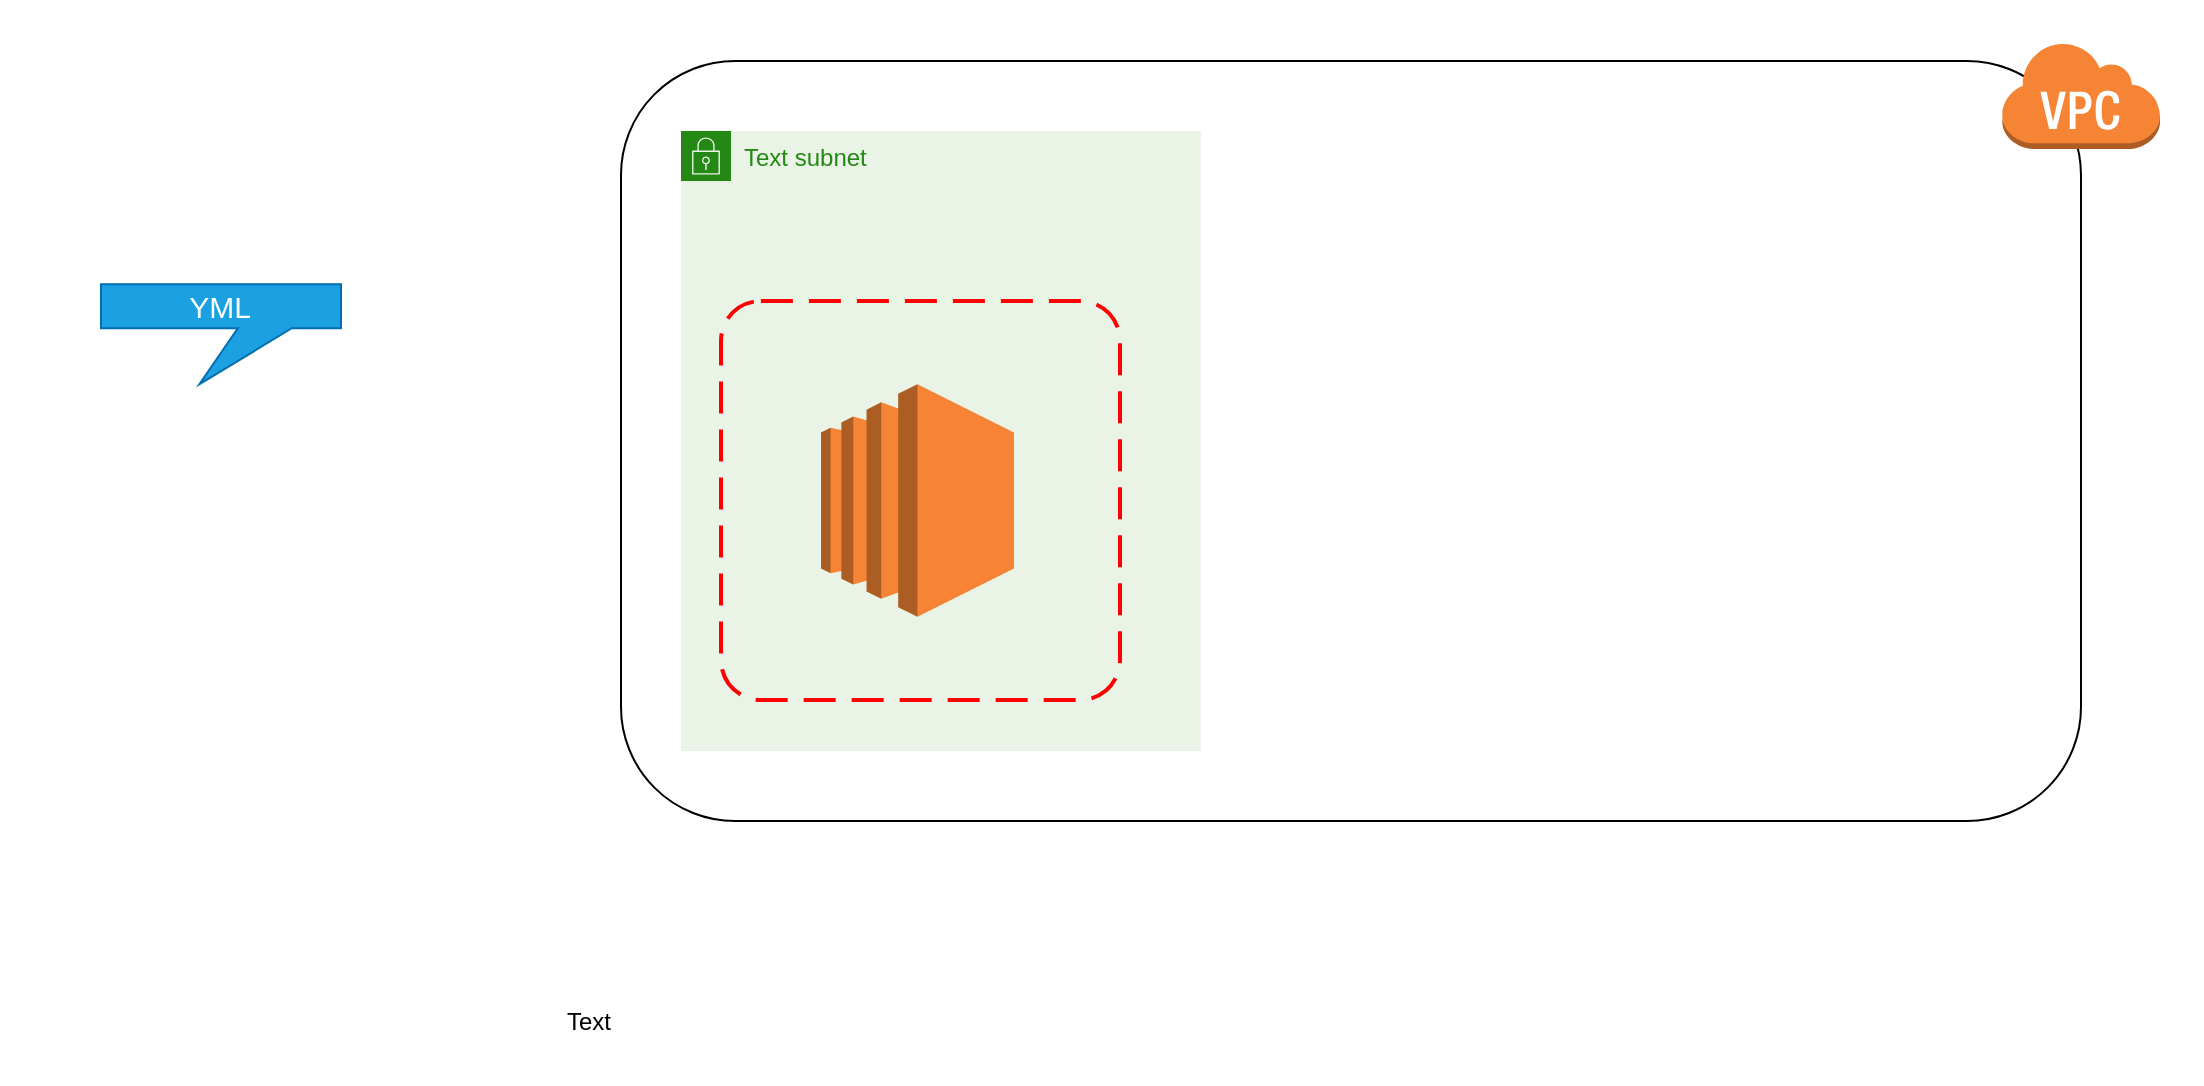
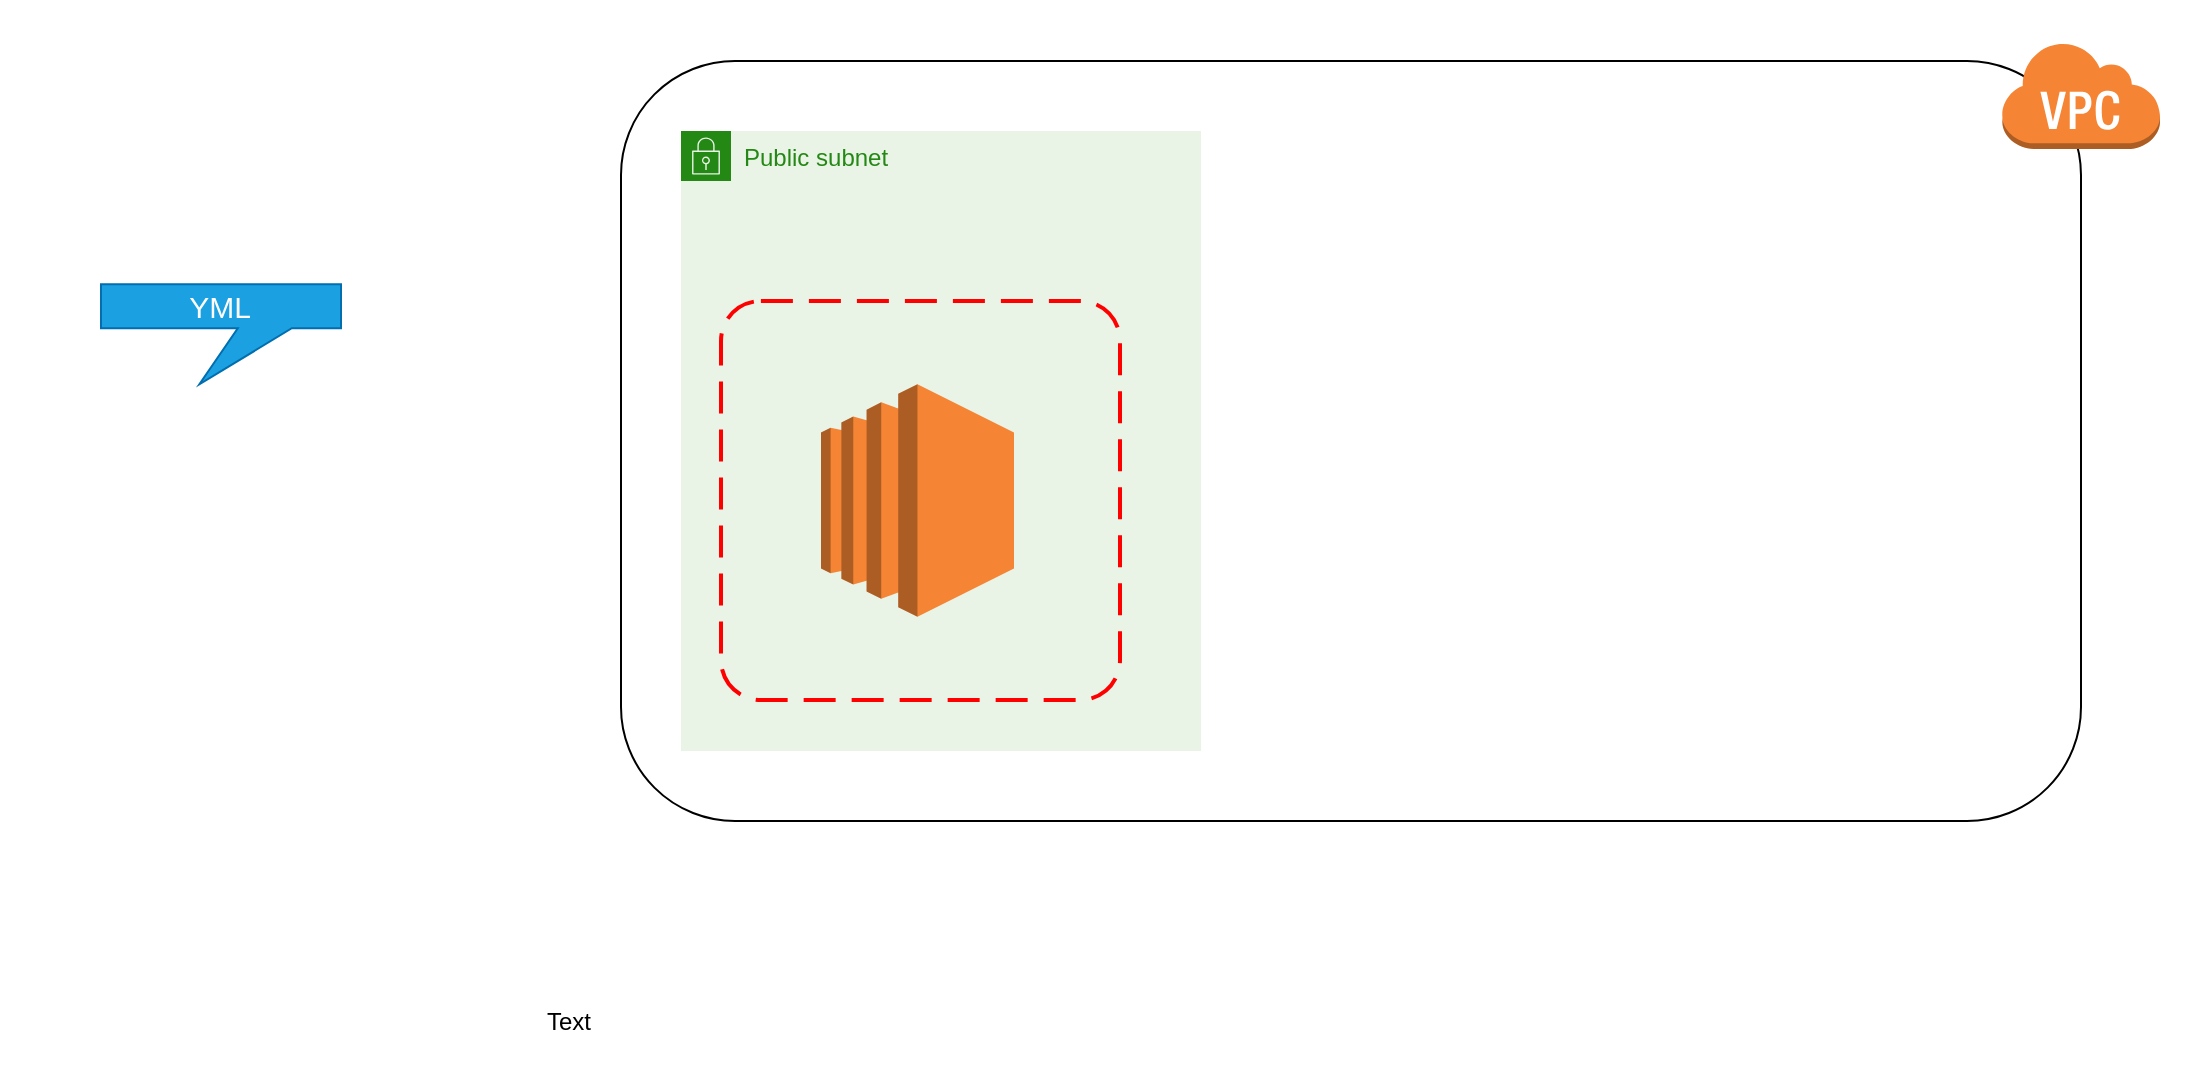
node "Text subnet": label "Text subnet" -> "Public subnet"
node "Text": moved (589, 1023) -> (569, 1023)
